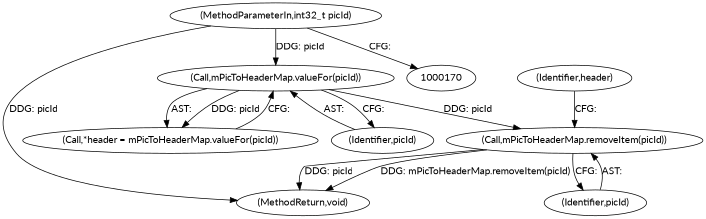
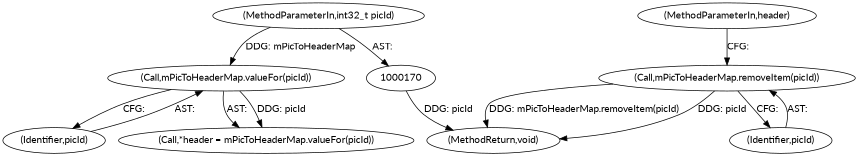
edge "(MethodParameterIn,int32_t picId)" -> "(Call,mPicToHeaderMap.valueFor(picId))": label "DDG: picId" -> "DDG: mPicToHeaderMap"
edge "(MethodParameterIn,int32_t picId)" -> "1000170": label "CFG: " -> "AST: "
node "(Identifier,header)": label "(Identifier,header)" -> "(MethodParameterIn,header)"
edge "(Call,mPicToHeaderMap.valueFor(picId))" -> "(Call,mPicToHeaderMap.removeItem(picId))": removed, label "DDG: picId"
edge "(Call,*header = mPicToHeaderMap.valueFor(picId))" -> "(Call,mPicToHeaderMap.valueFor(picId))": removed, label "CFG:"
edge "(MethodParameterIn,int32_t picId)" -> "(MethodReturn,void)": now "1000170" -> "(MethodReturn,void)"
